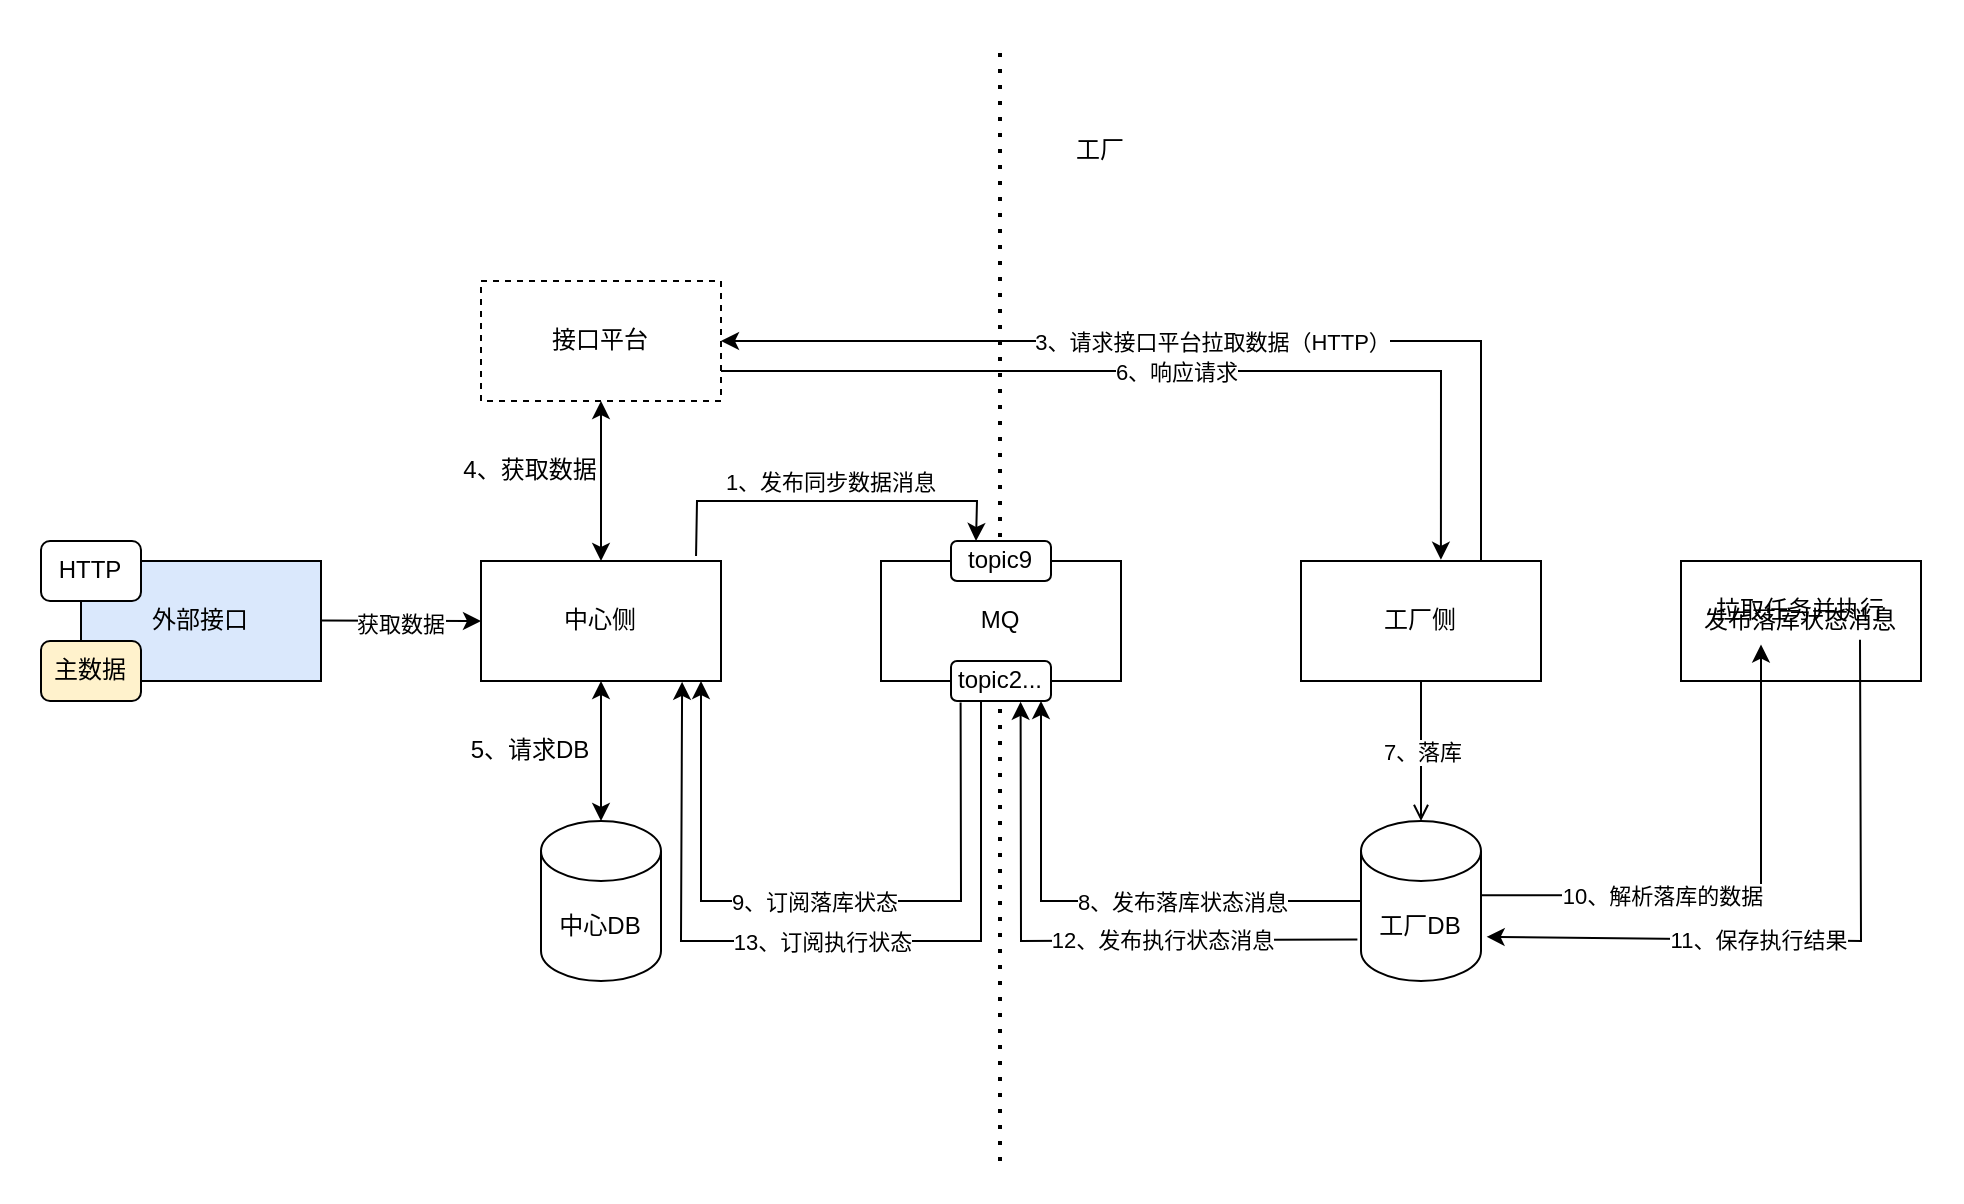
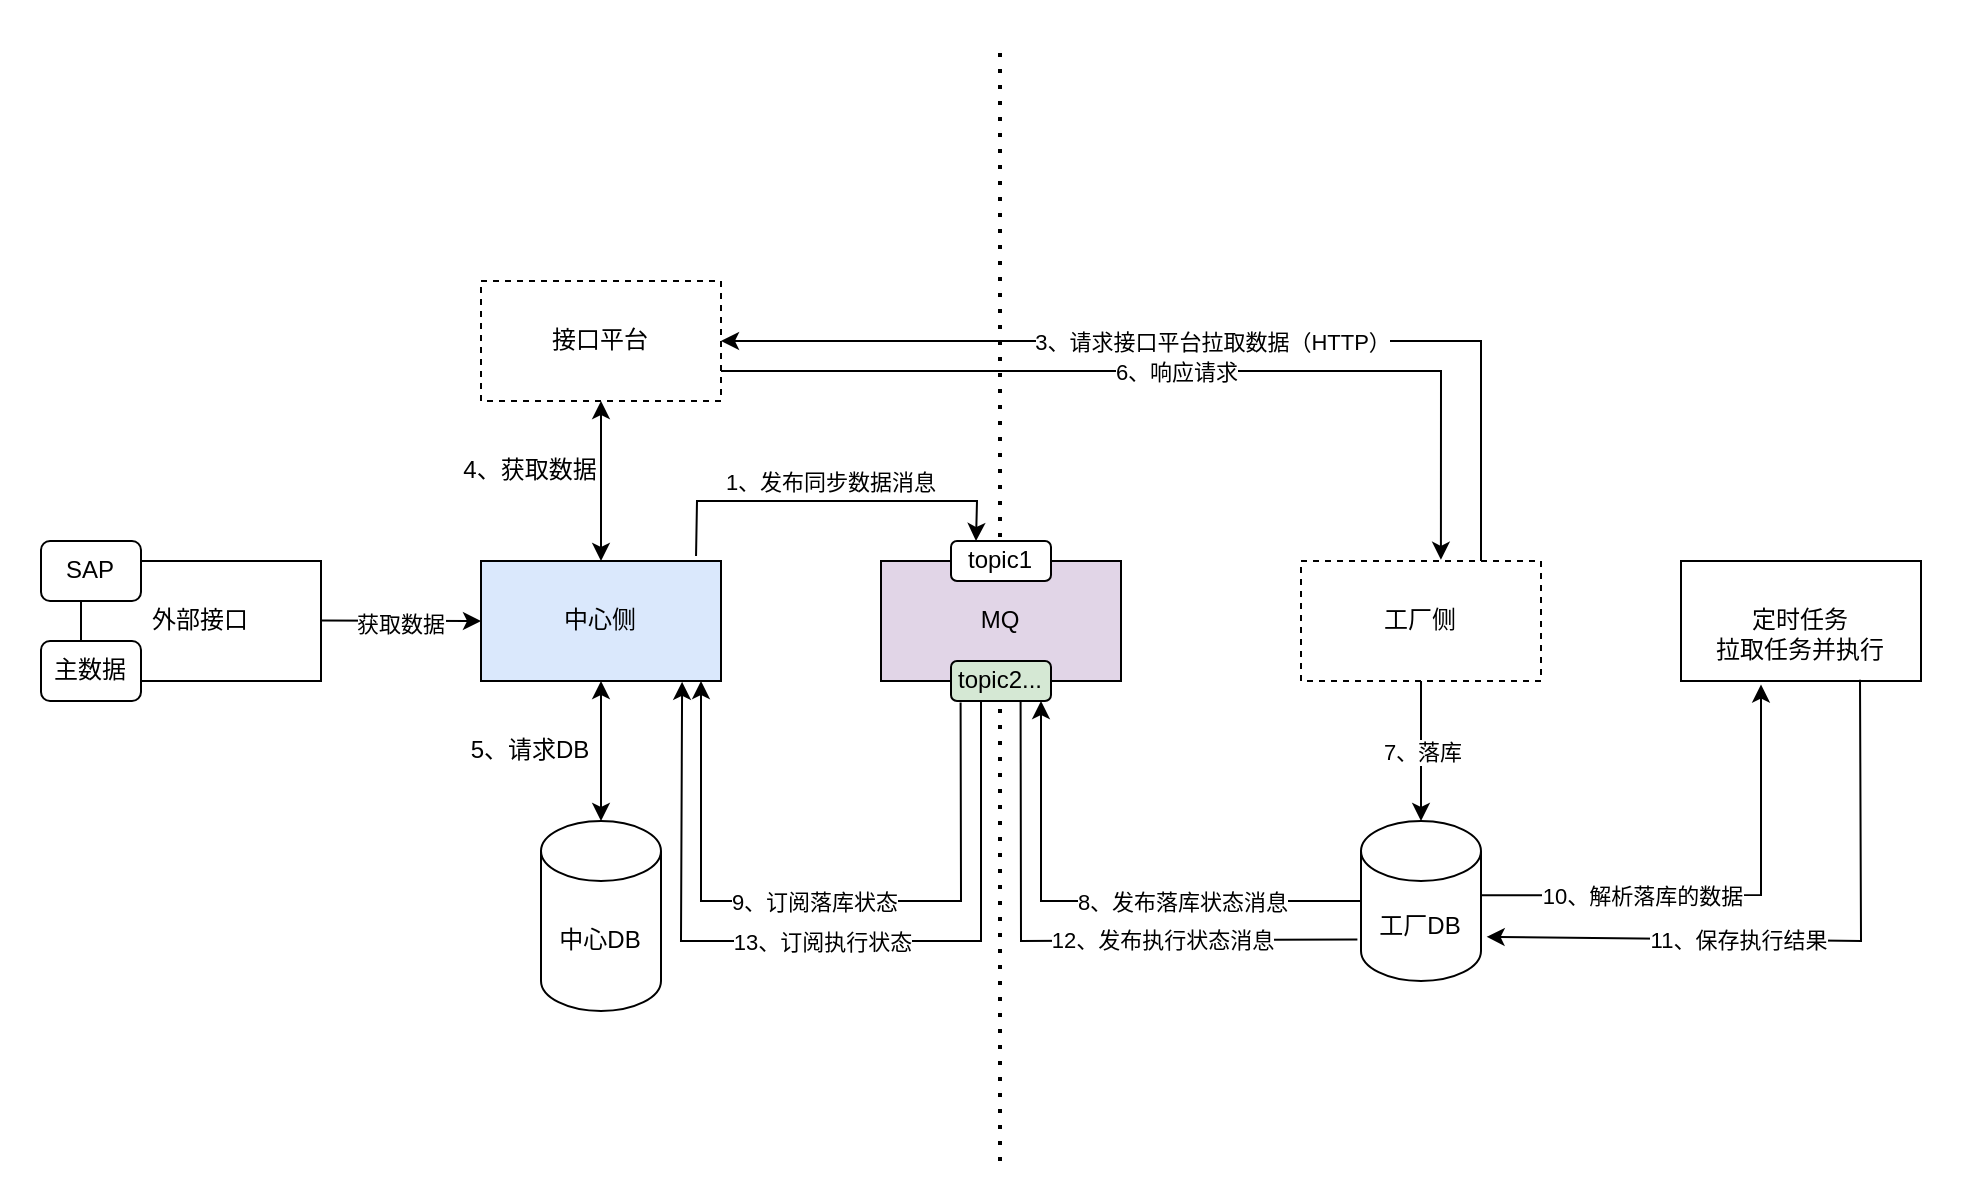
node "工厂": removed
node "topic9": label "topic9" -> "topic1"
node "HTTP": label "HTTP" -> "SAP"
node "拉取任务并执行": moved (1801, 611) -> (1801, 651)
node "外部接口": fillcolor #dae8fc -> #ffffff
node "中心侧": fillcolor #ffffff -> #dae8fc
node "MQ": fillcolor #ffffff -> #e1d5e7
node "工厂侧": style solid -> dashed
node "发布落库状态消息": label "发布落库状态消息" -> "定时任务"
node "主数据": fillcolor #fff2cc -> #ffffff
node "topic2...": fillcolor #ffffff -> #d5e8d4
edge "工厂DB" -> "topic2...": arrowhead classic -> none
edge "工厂侧" -> "工厂DB": arrowhead open -> classic
node "中心DB": size 120x160 -> 120x190
